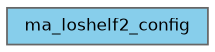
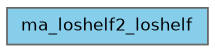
node "ma_loshelf2_config": label "ma_loshelf2_config" -> "ma_loshelf2_loshelf"
